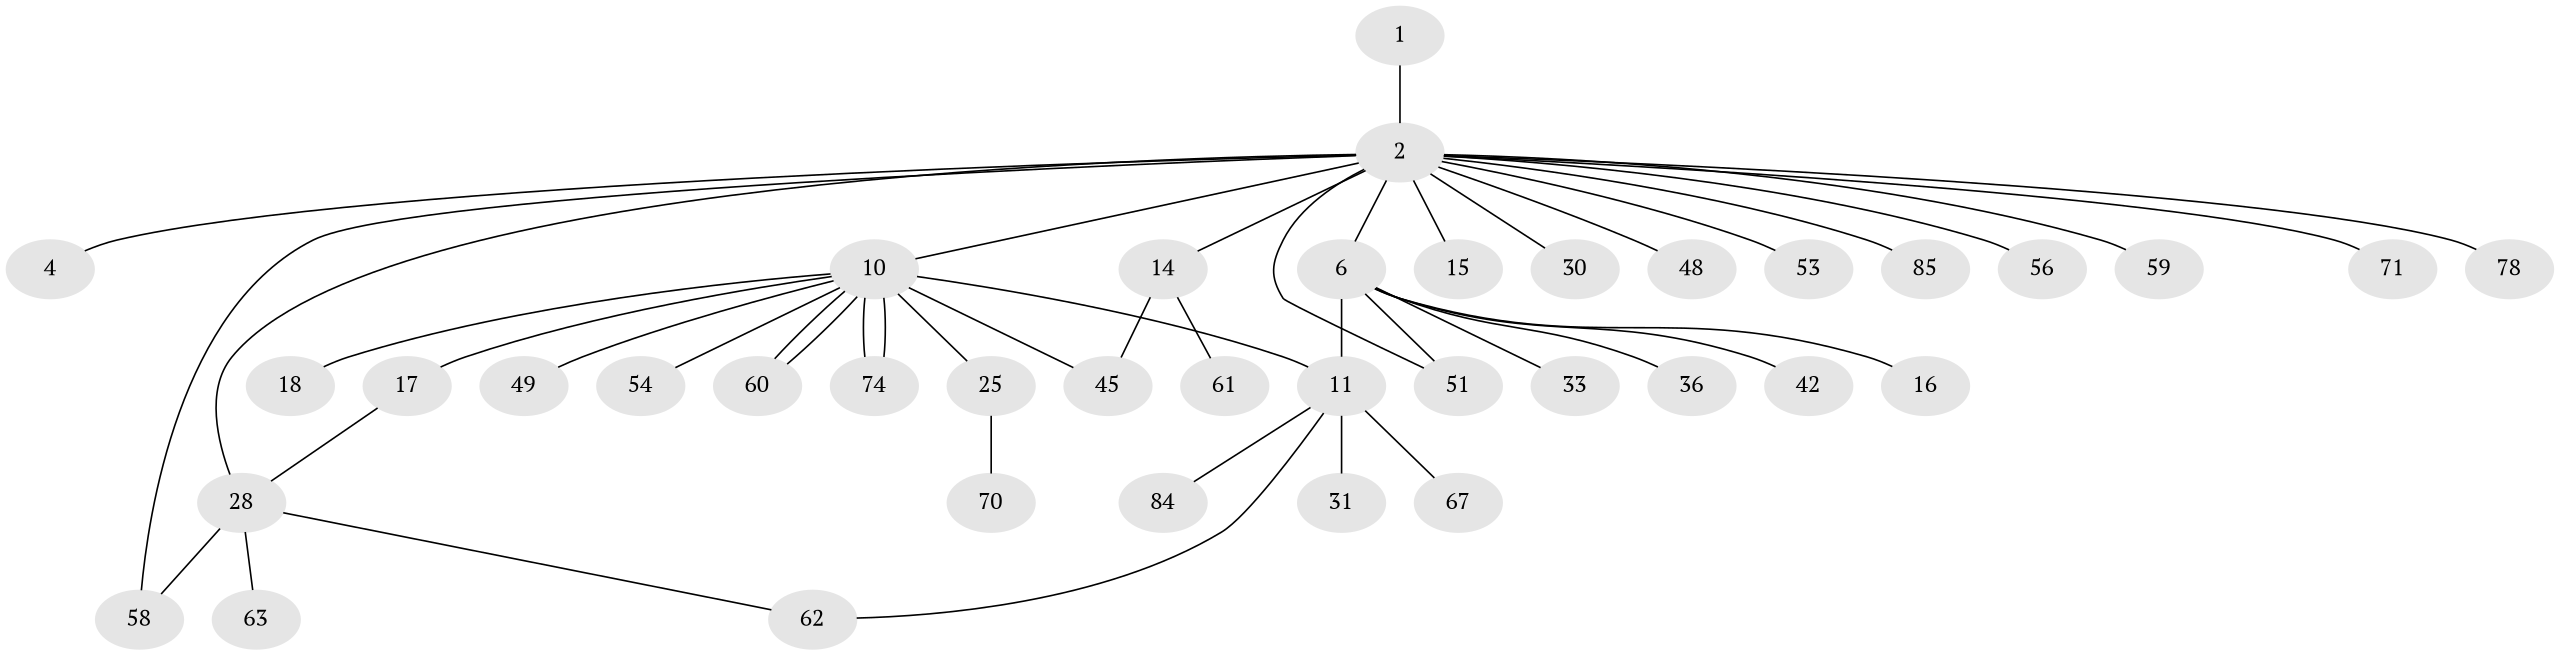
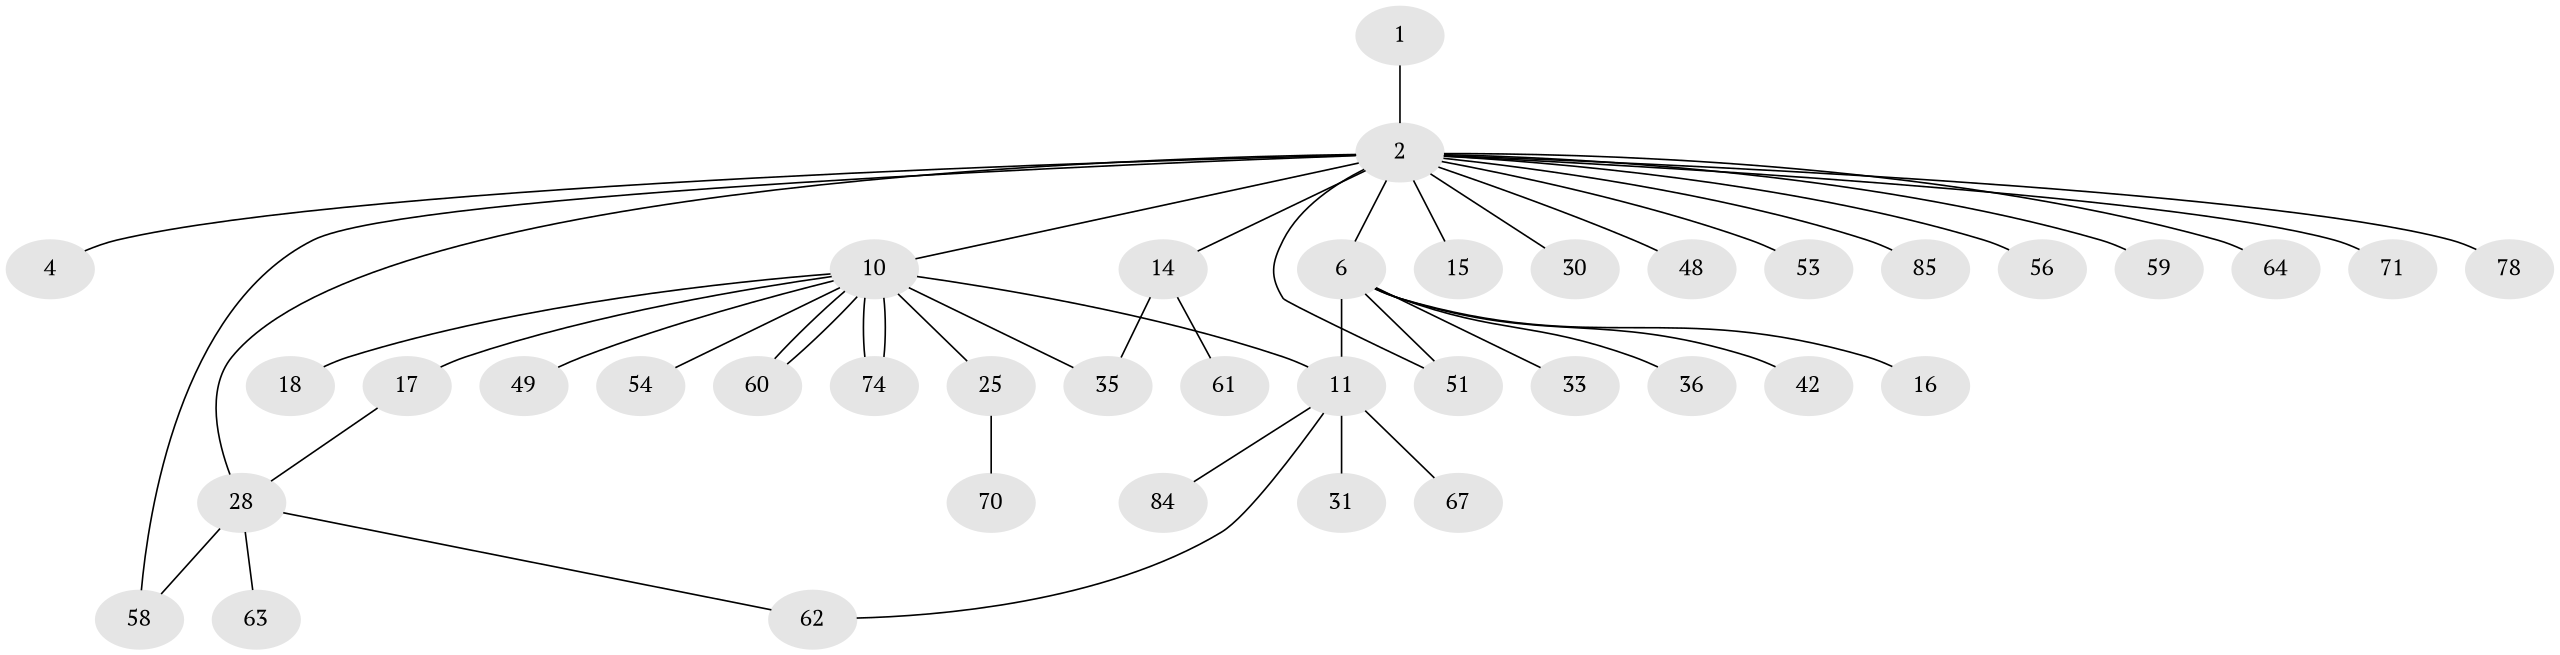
node "64": added
node "45": label "45" -> "35"
